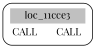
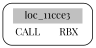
node "loc_11cce3": text "CALL       CALL" -> "CALL       RBX"
